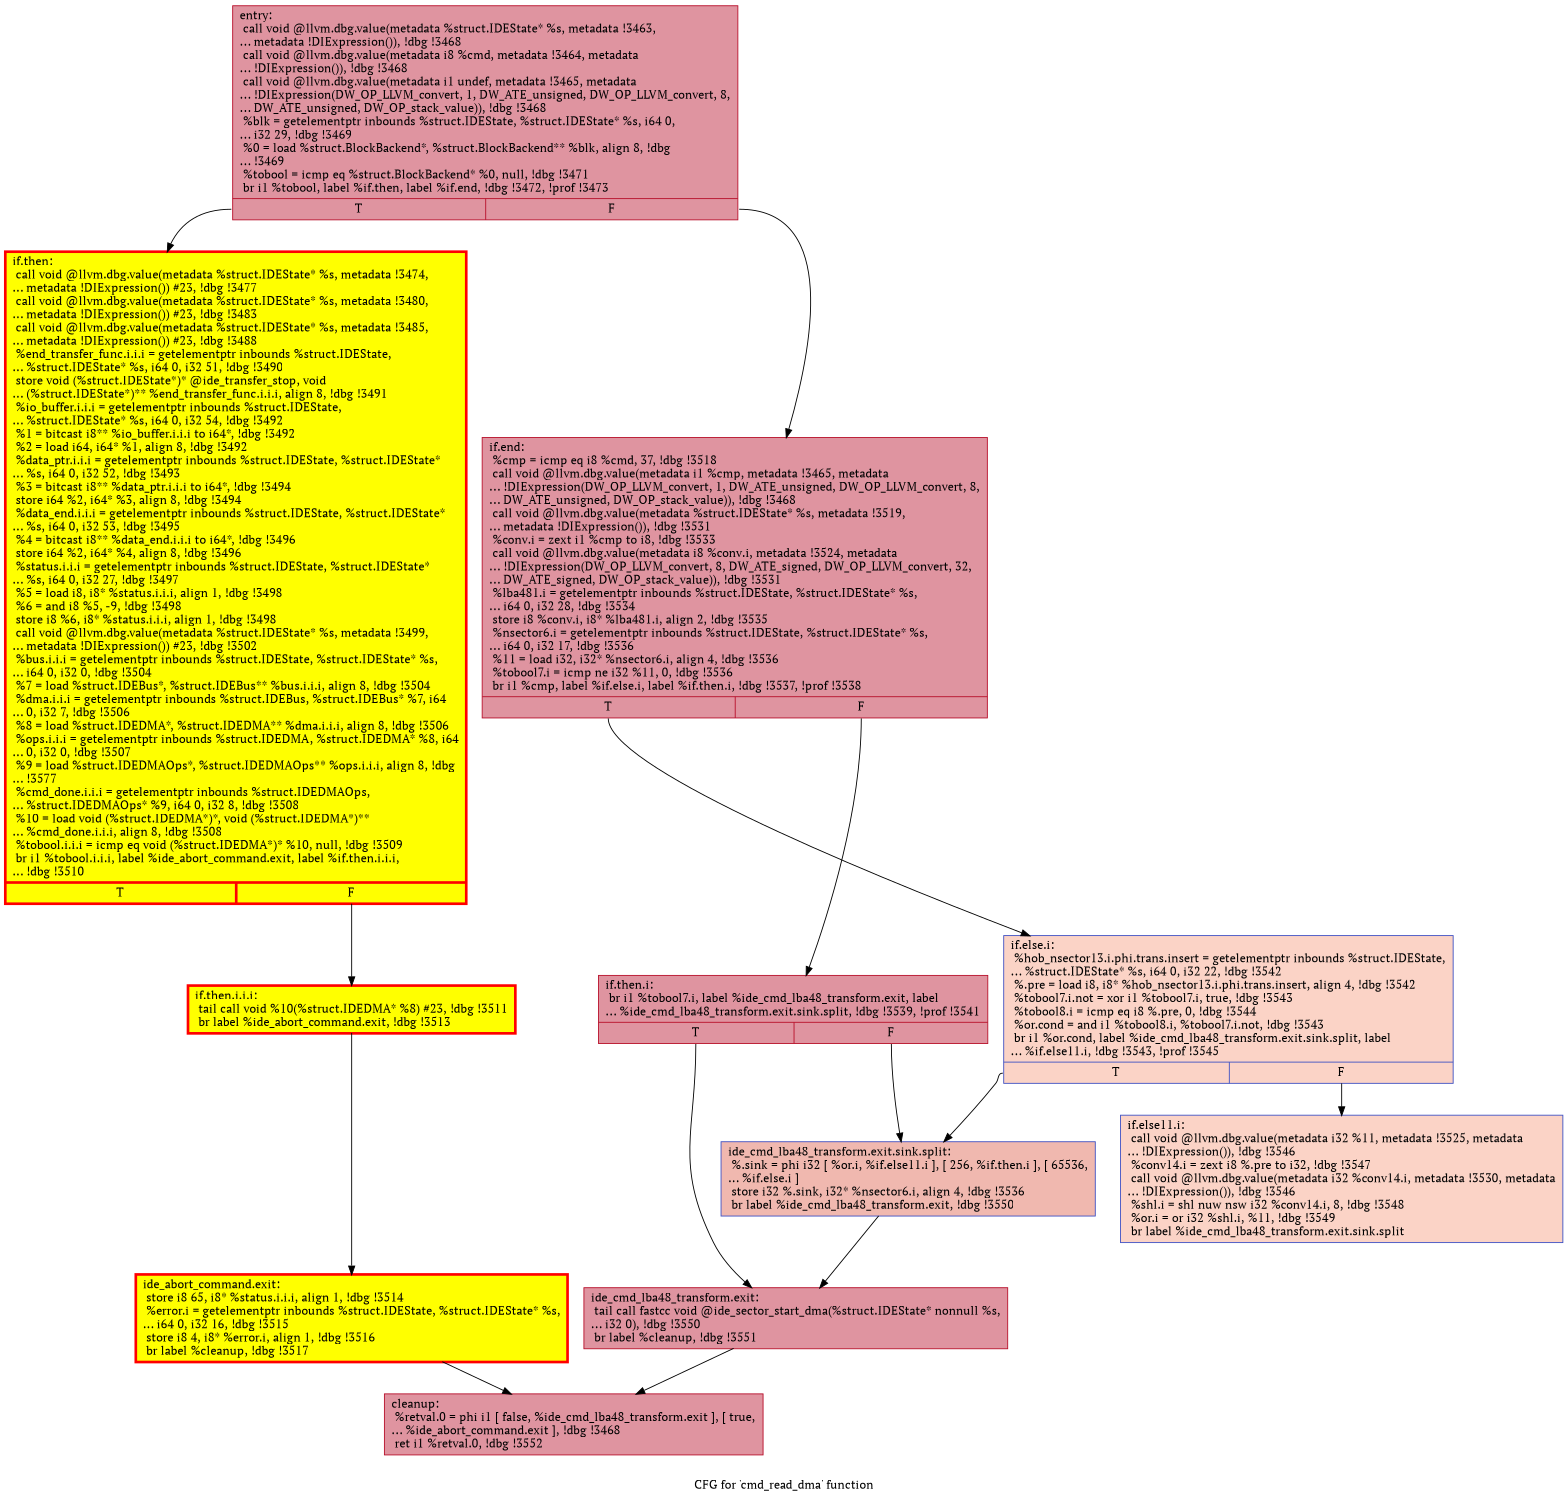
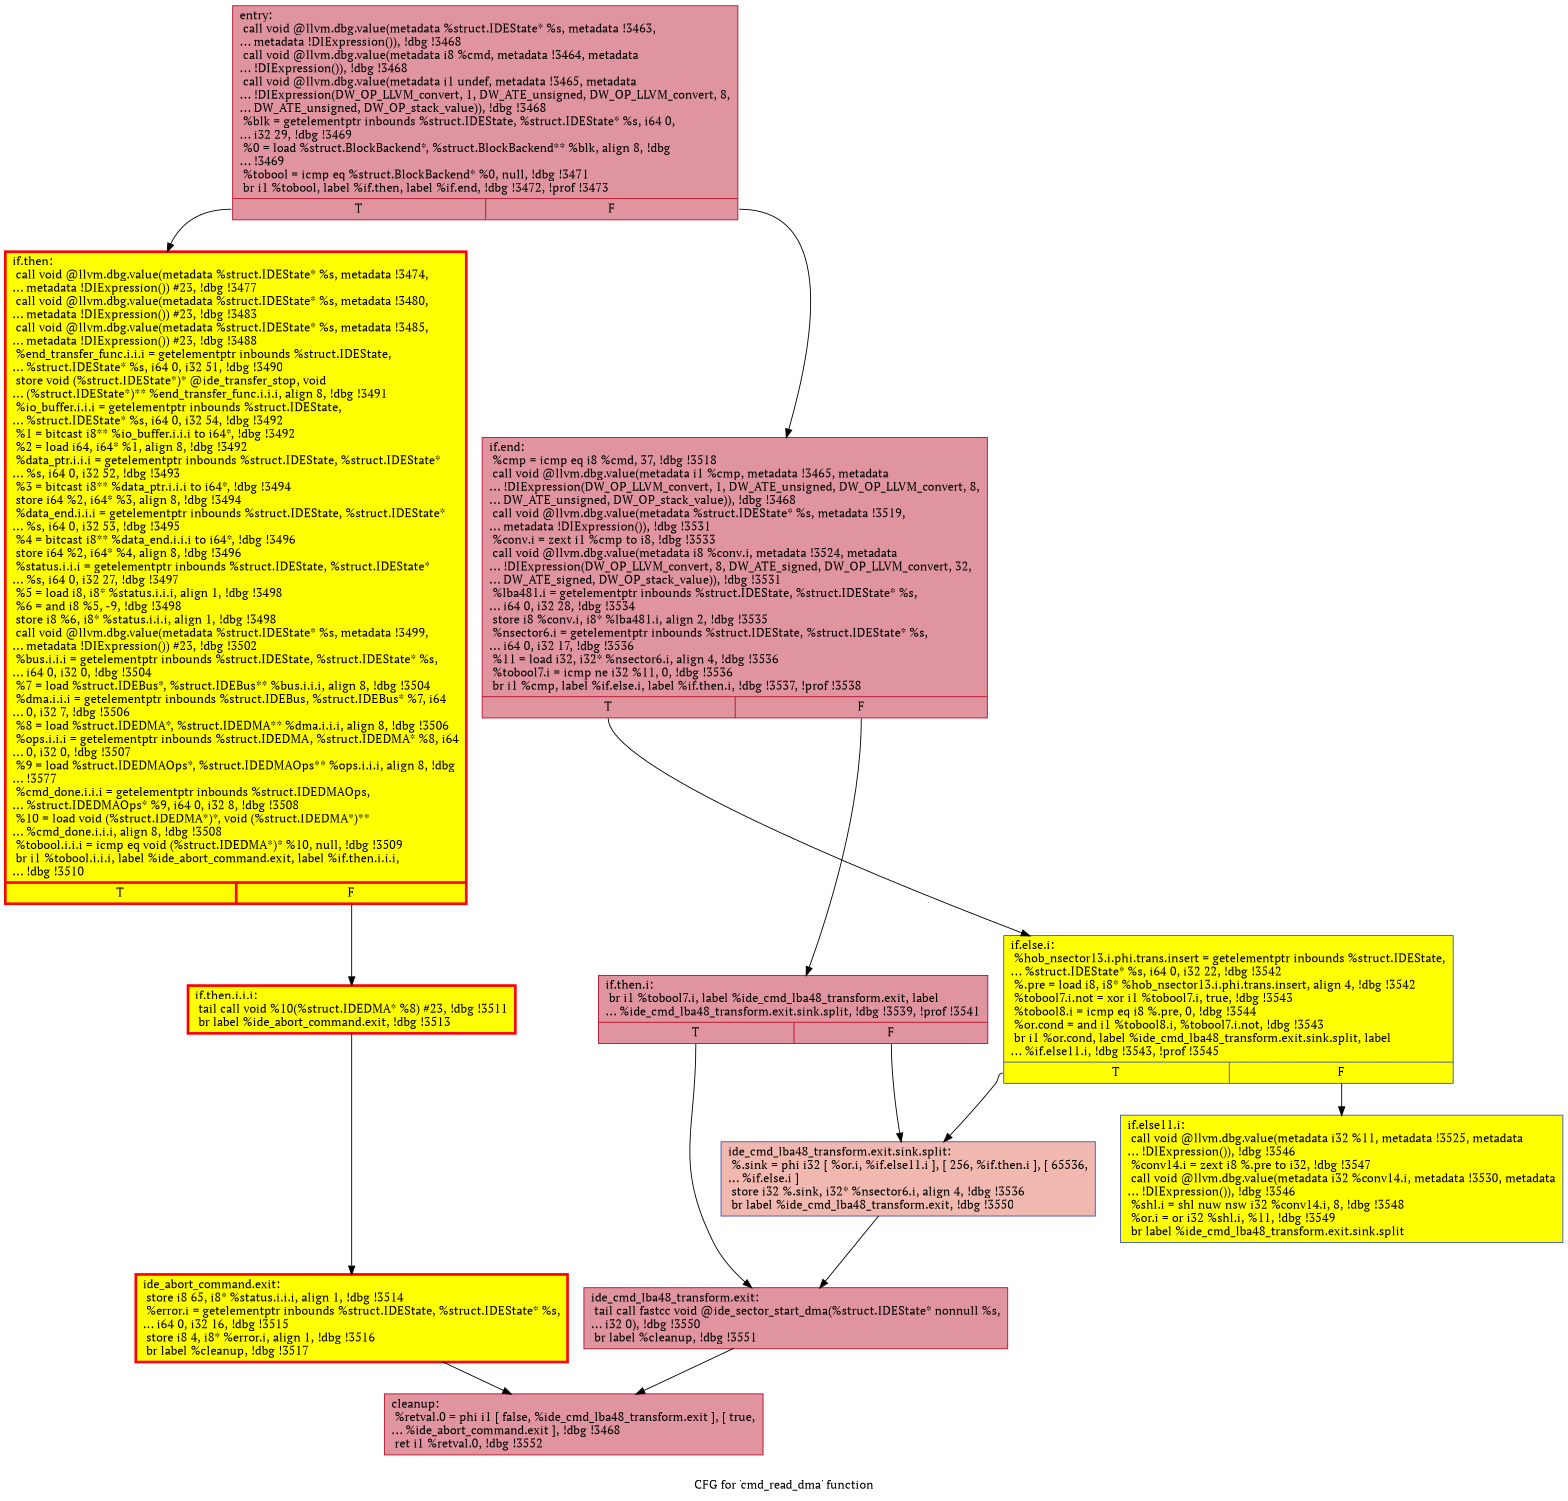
node "if.else.i:": fillcolor #f59c7d70 -> yellow
node "if.else11.i:": fillcolor #f59c7d70 -> yellow
